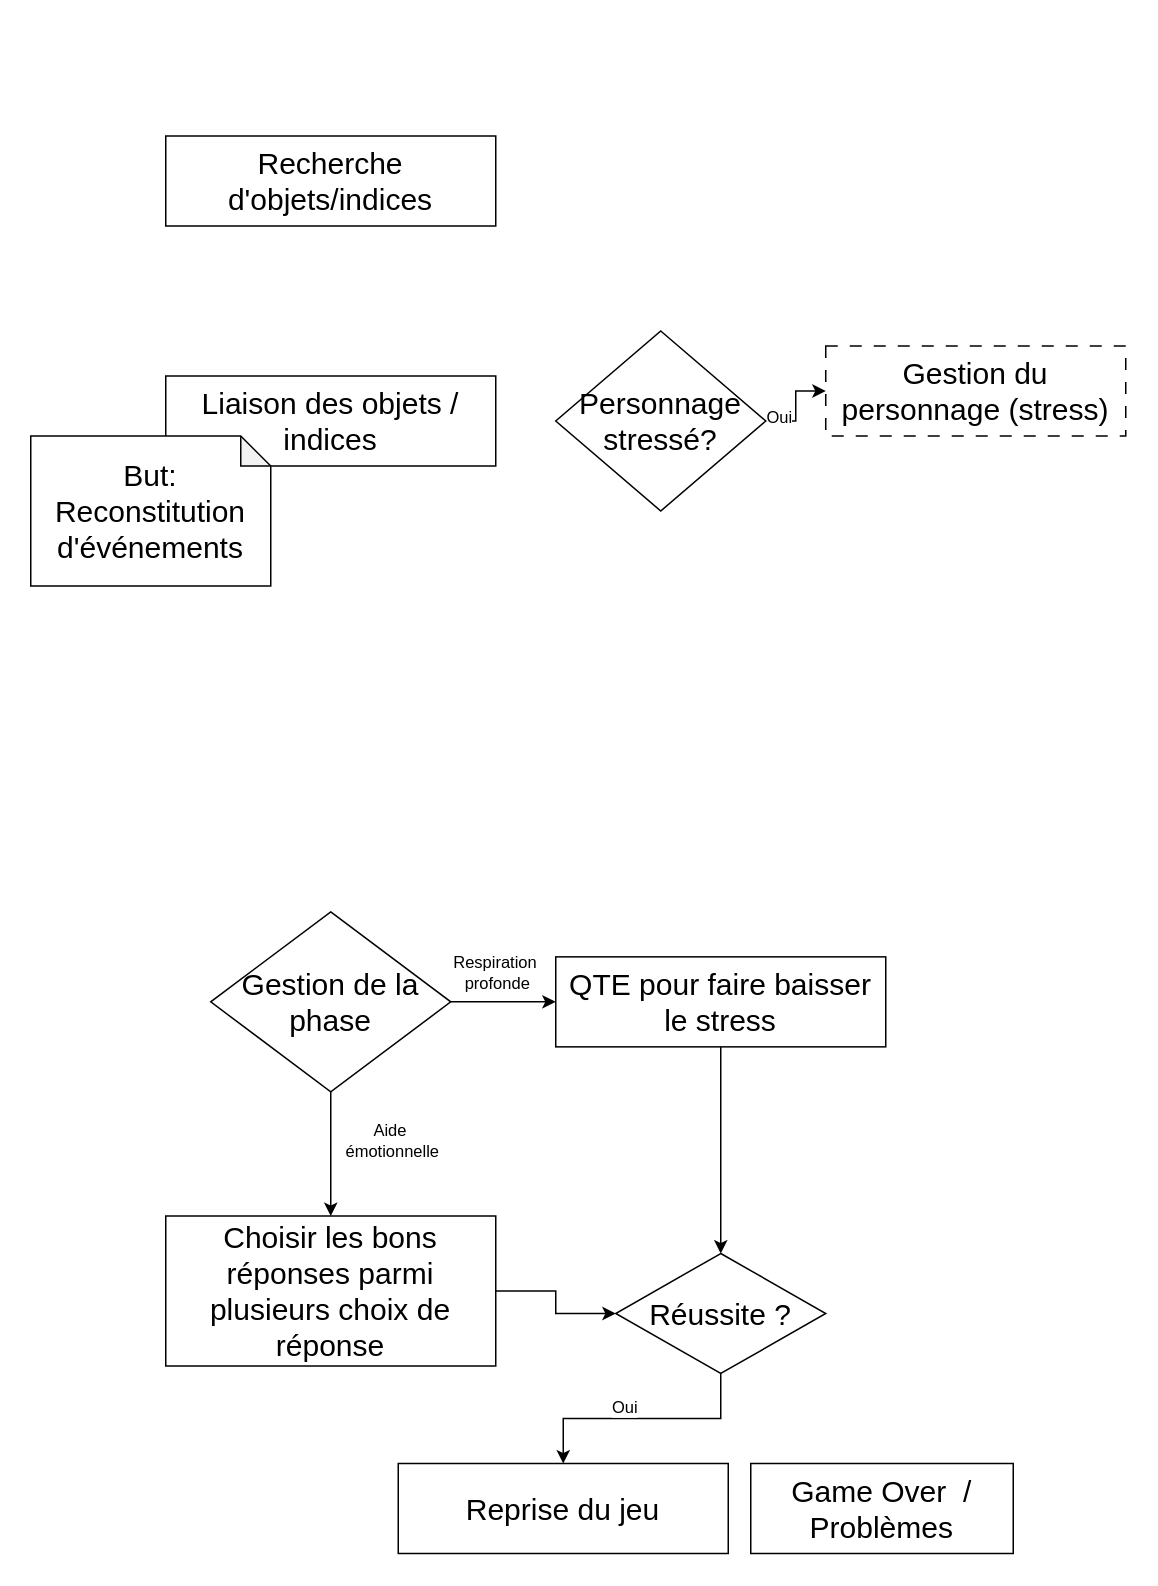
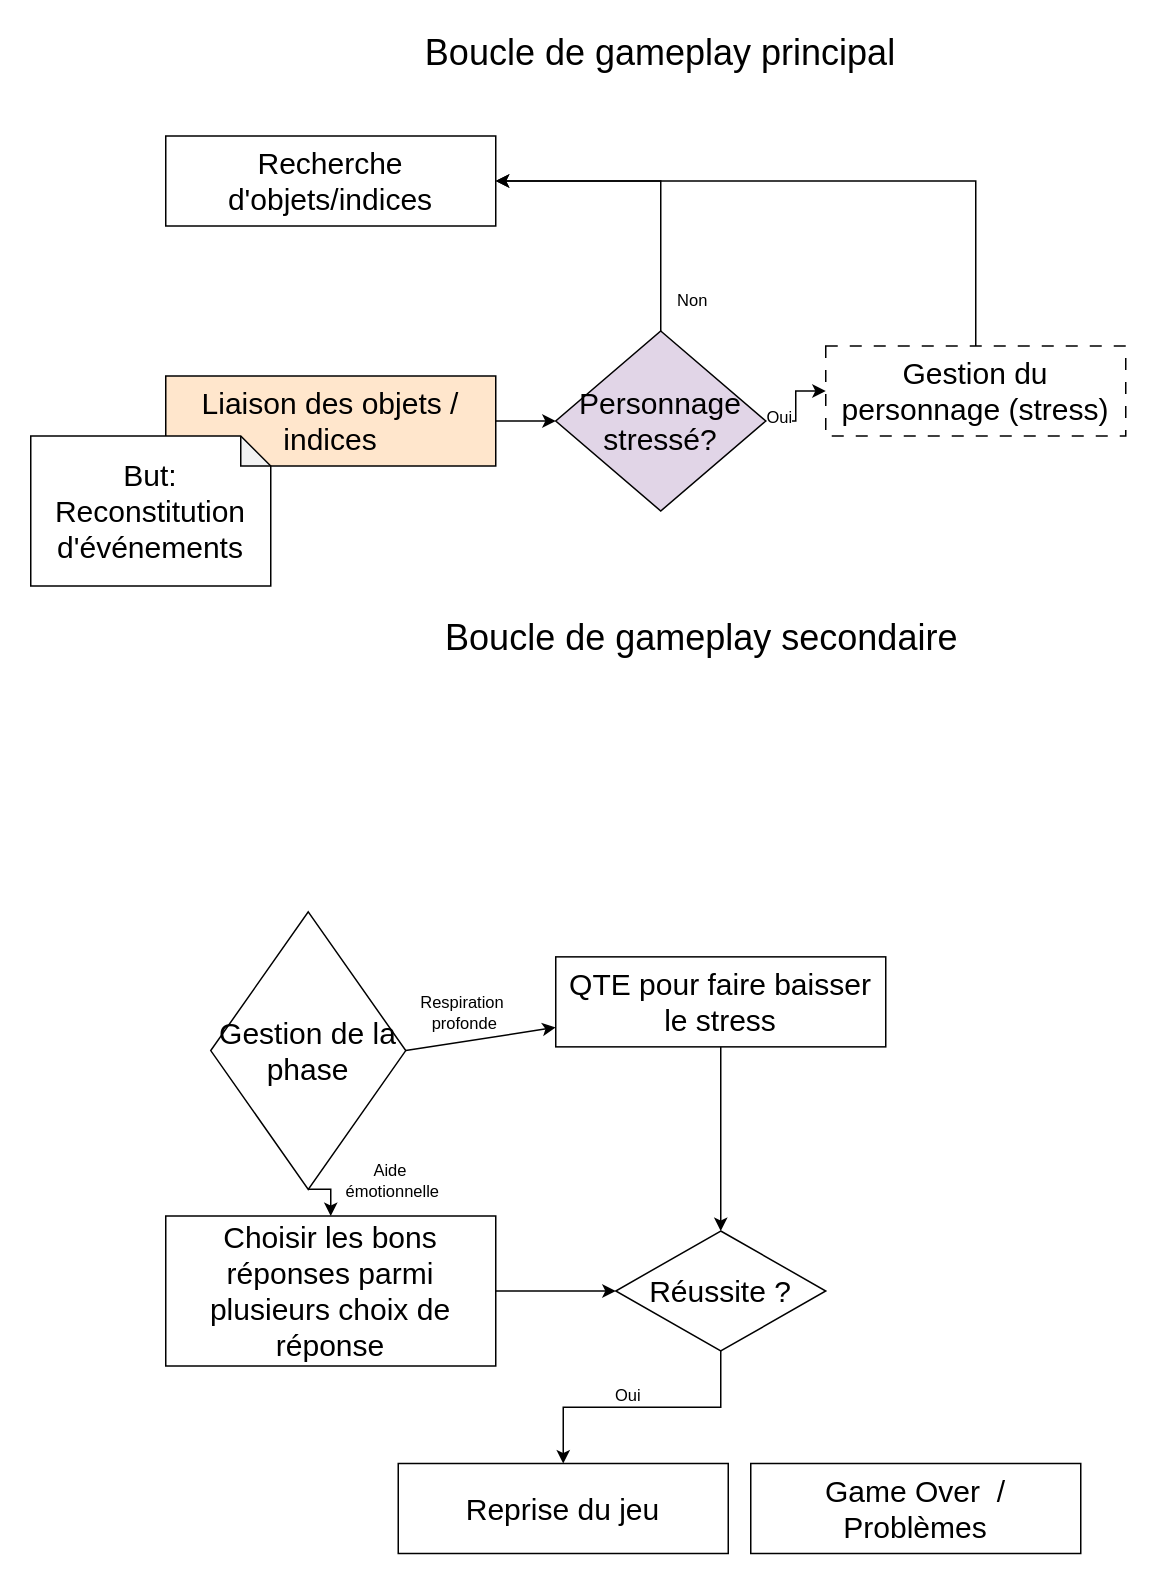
node "Boucle de gameplay principal": added
edge "Gestion du personnage (stress)" -> "Recherche d'objets/indices": added
edge "Personnage stressé?" -> "Recherche d'objets/indices": added, label "Non"
node "Liaison des objets / indices": fillcolor #ffffff -> #ffe6cc
edge "Liaison des objets / indices" -> "Personnage stressé?": added
node "Personnage stressé?": fillcolor #ffffff -> #e1d5e7
node "Boucle de gameplay secondaire": added
node "Gestion de la phase": size 240x180 -> 195x278
node "Réussite ?": moved (721, 1313) -> (721, 1291)
node "Game Over / Problèmes": size 263x90 -> 330x90
